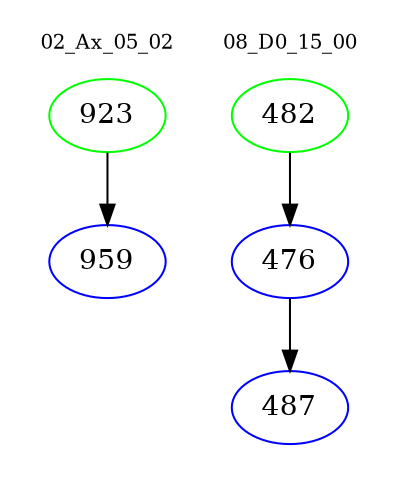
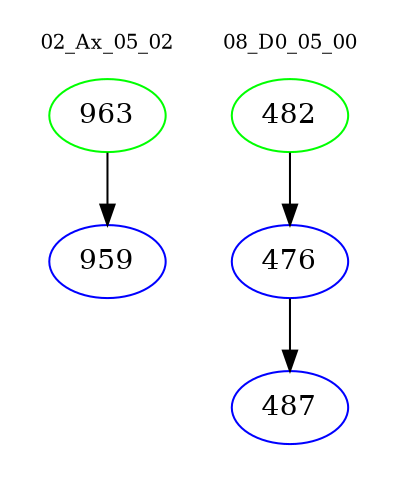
cluster "08_D0_15_00": label "08_D0_15_00" -> "08_D0_05_00"
node "923": label "923" -> "963"
